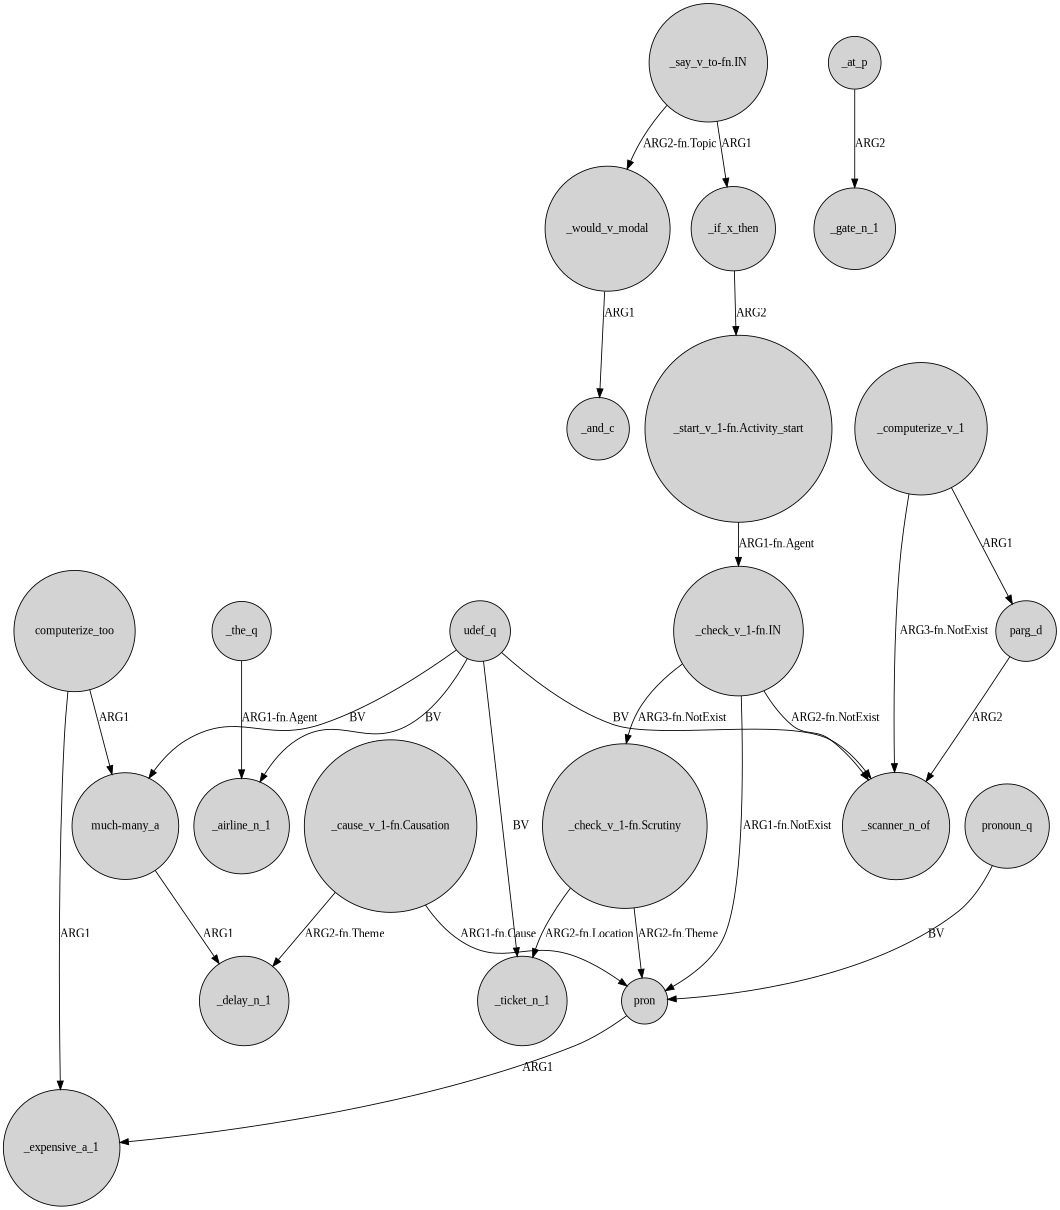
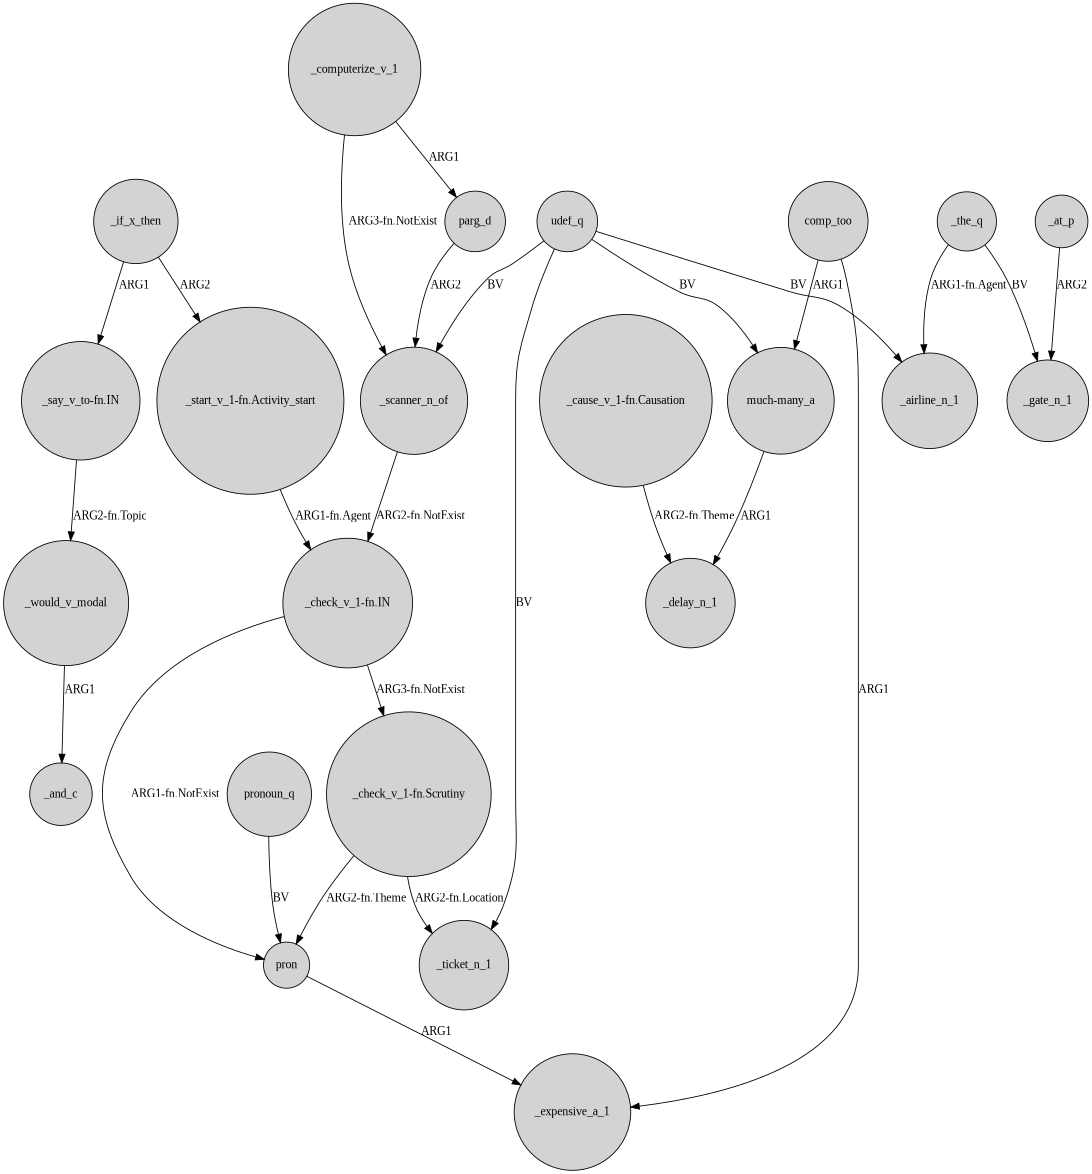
edge "_say_v_to-fn.IN" -> "_if_x_then": reversed
edge "_the_q" -> "_gate_n_1": added, label "BV"
node "computerize_too": label "computerize_too" -> "comp_too"
edge "_check_v_1-fn.IN" -> "_scanner_n_of": reversed
edge "_cause_v_1-fn.Causation" -> "pron": removed, label "ARG1-fn.Cause"
